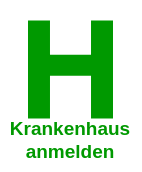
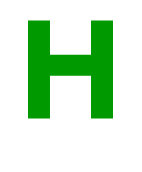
node "Krankenhaus anmelden": removed
